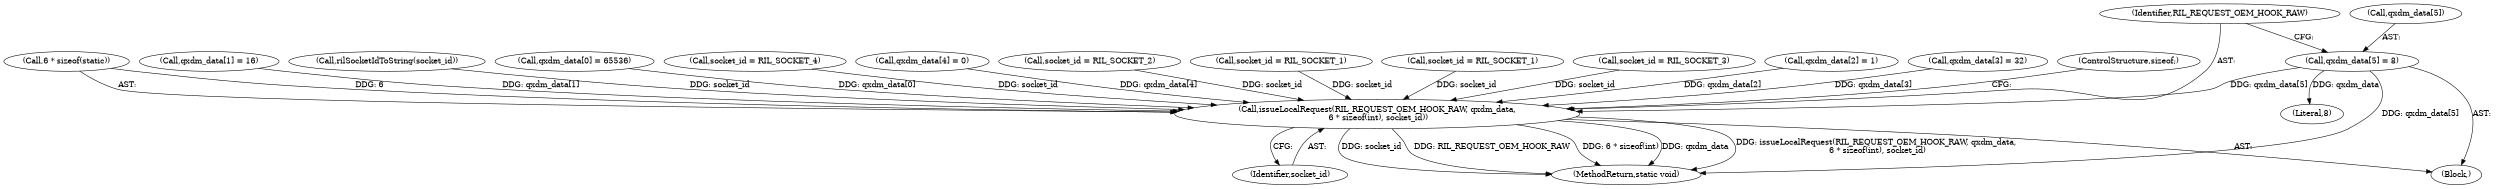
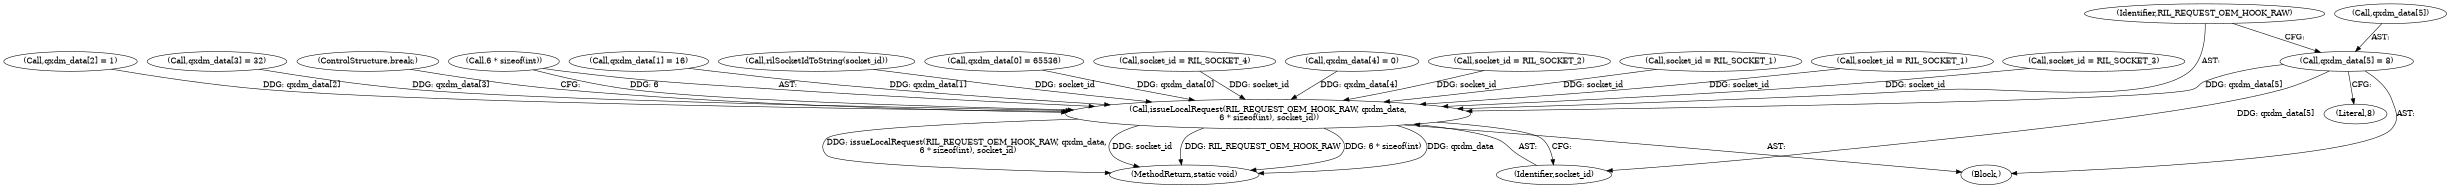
node "(Call,6 * sizeof(static))": label "(Call,6 * sizeof(static))" -> "(Call,6 * sizeof(int))"
node "(ControlStructure,sizeof;)": label "(ControlStructure,sizeof;)" -> "(ControlStructure,break;)"
edge "(Call,qxdm_data[5] = 8)" -> "(Literal,8)": label "DDG: qxdm_data" -> "CFG: "
edge "(Call,qxdm_data[5] = 8)" -> "(MethodReturn,static void)": now "(Call,qxdm_data[5] = 8)" -> "(Identifier,socket_id)"
